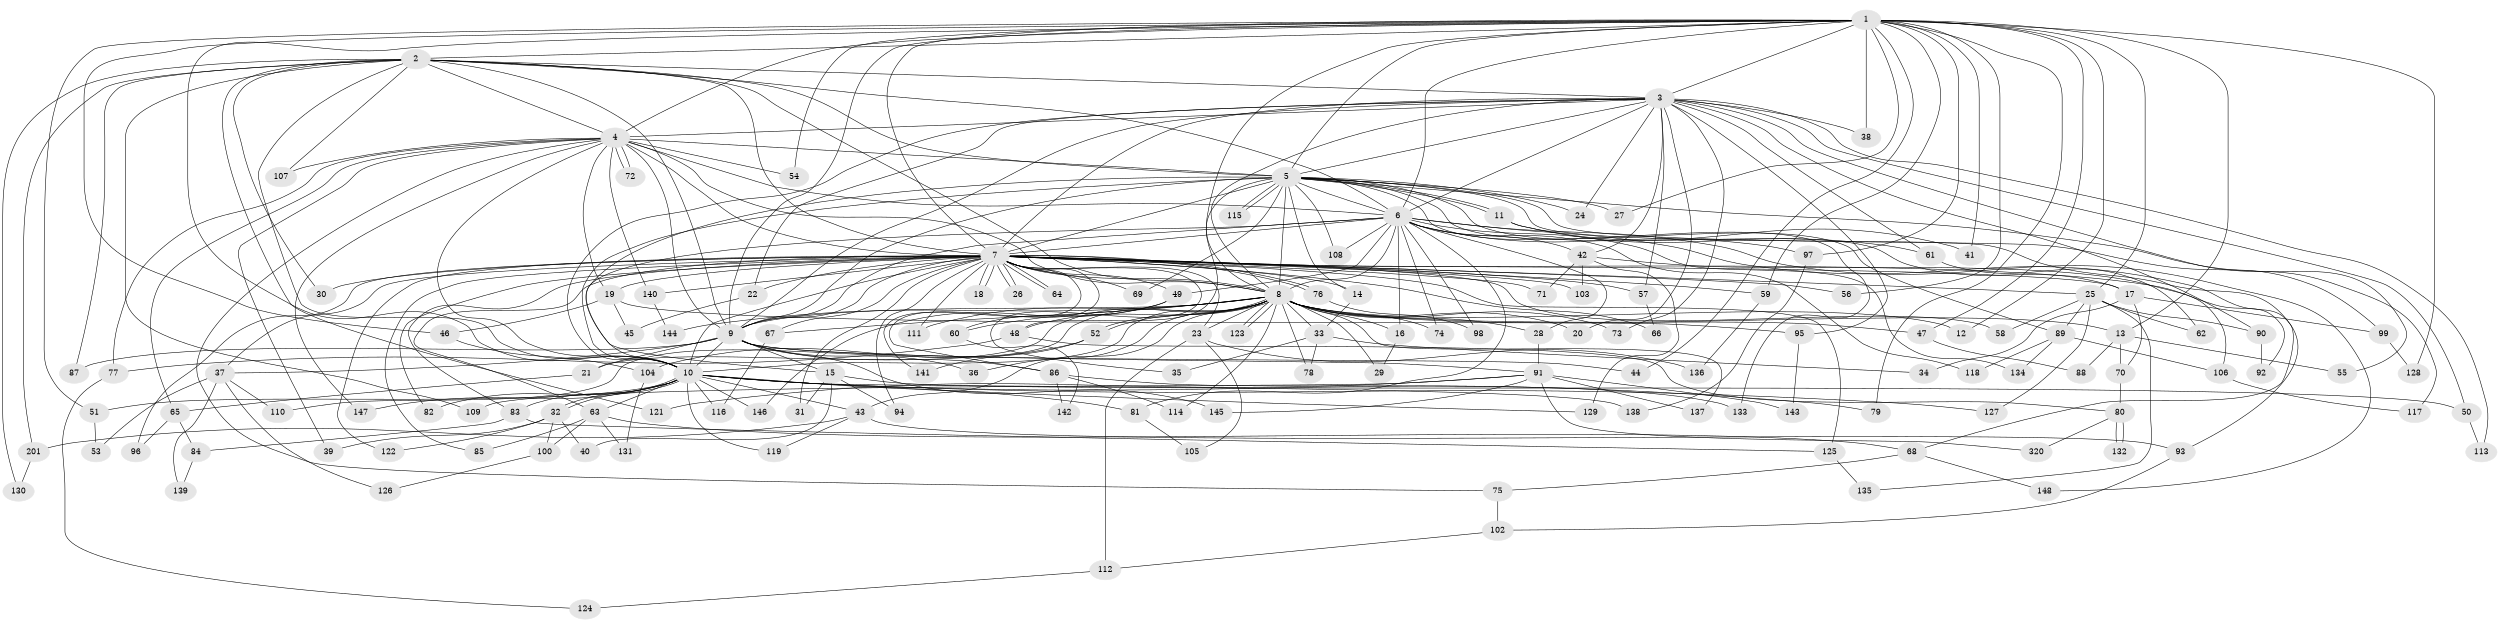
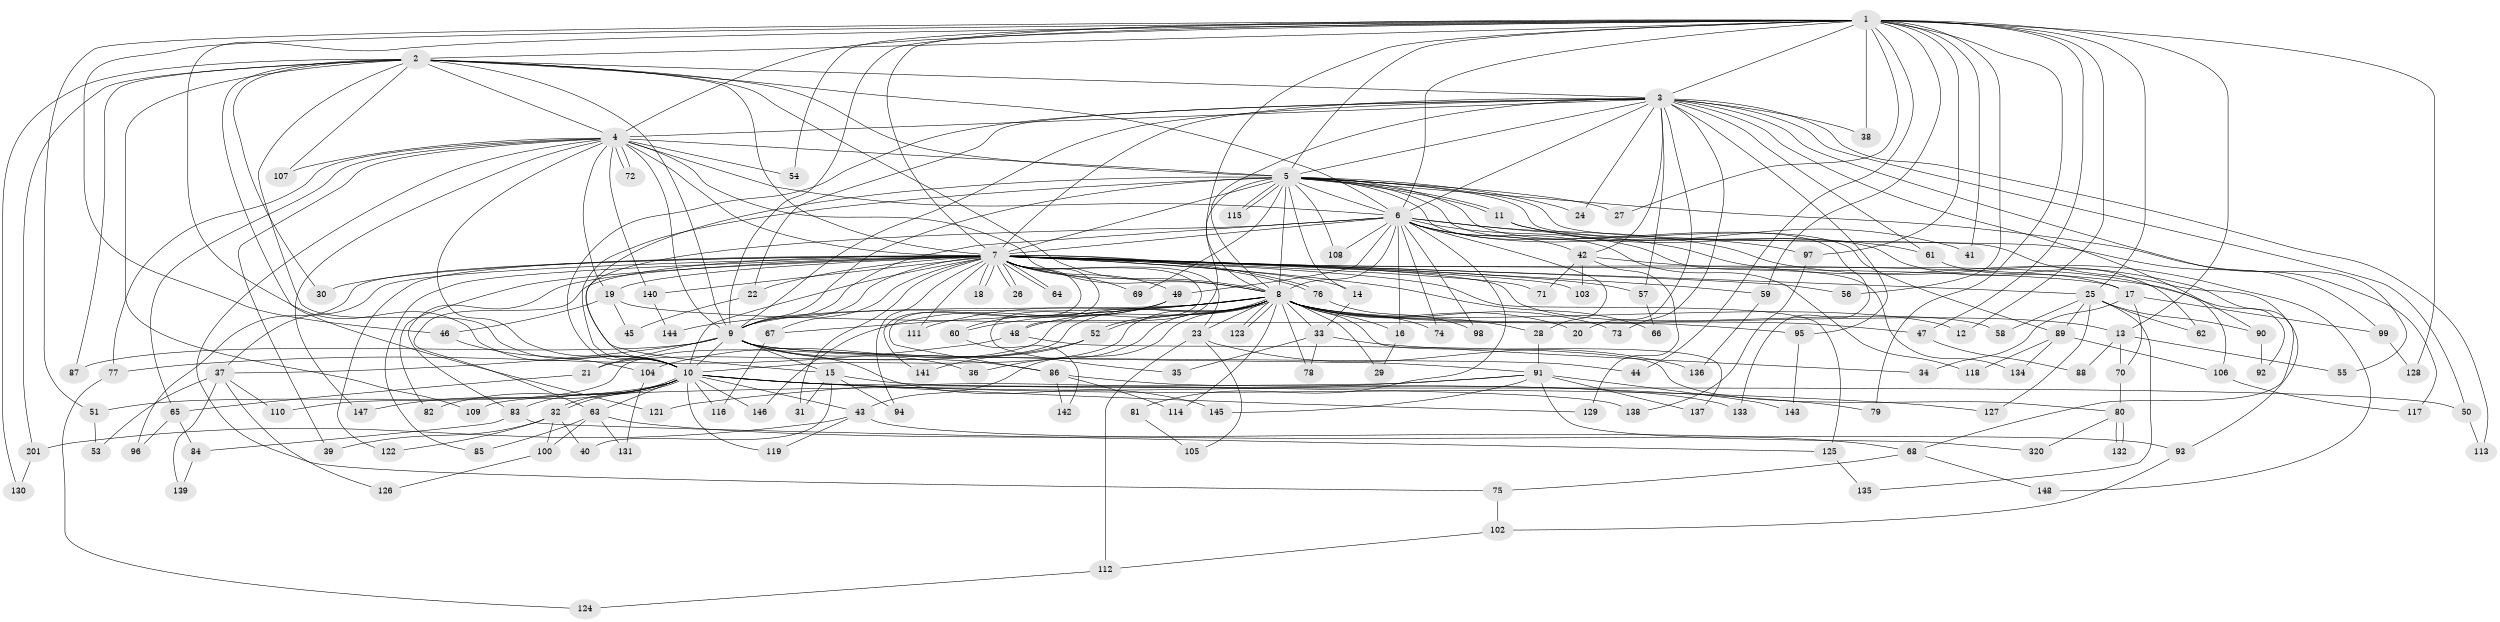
edge "10" -- "81": removed
